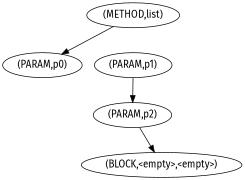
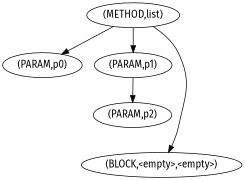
edge "(METHOD,list)" -> "(PARAM,p1)": added
edge "(PARAM,p2)" -> "(BLOCK,<empty>,<empty>)": now "(METHOD,list)" -> "(BLOCK,<empty>,<empty>)"
